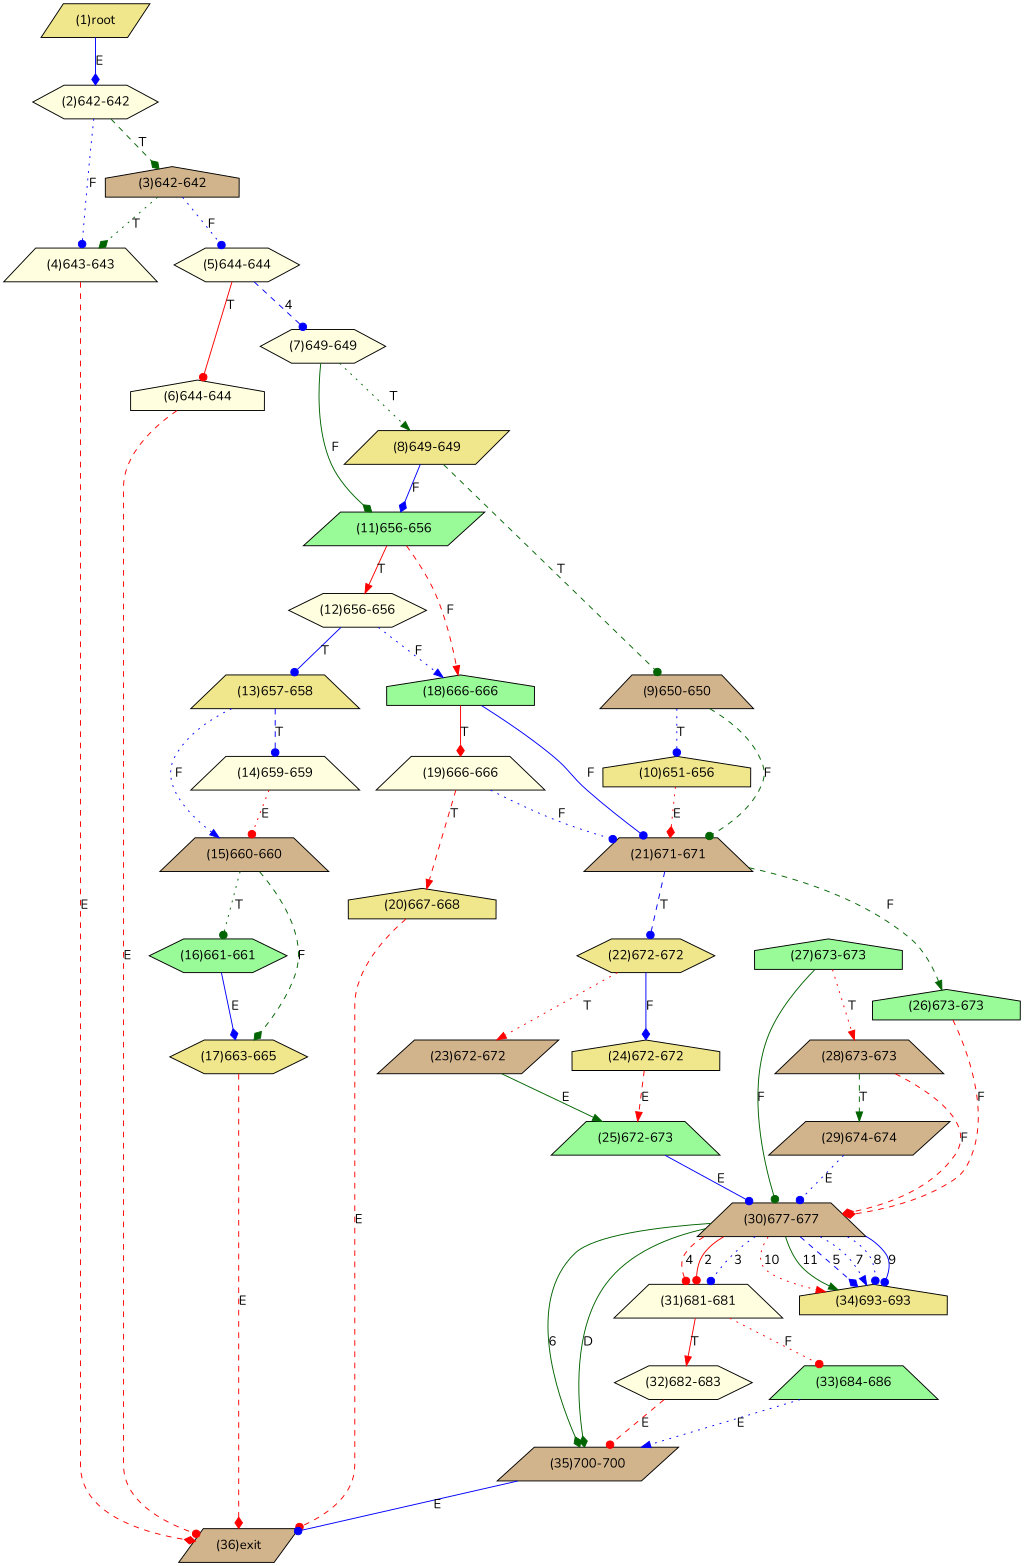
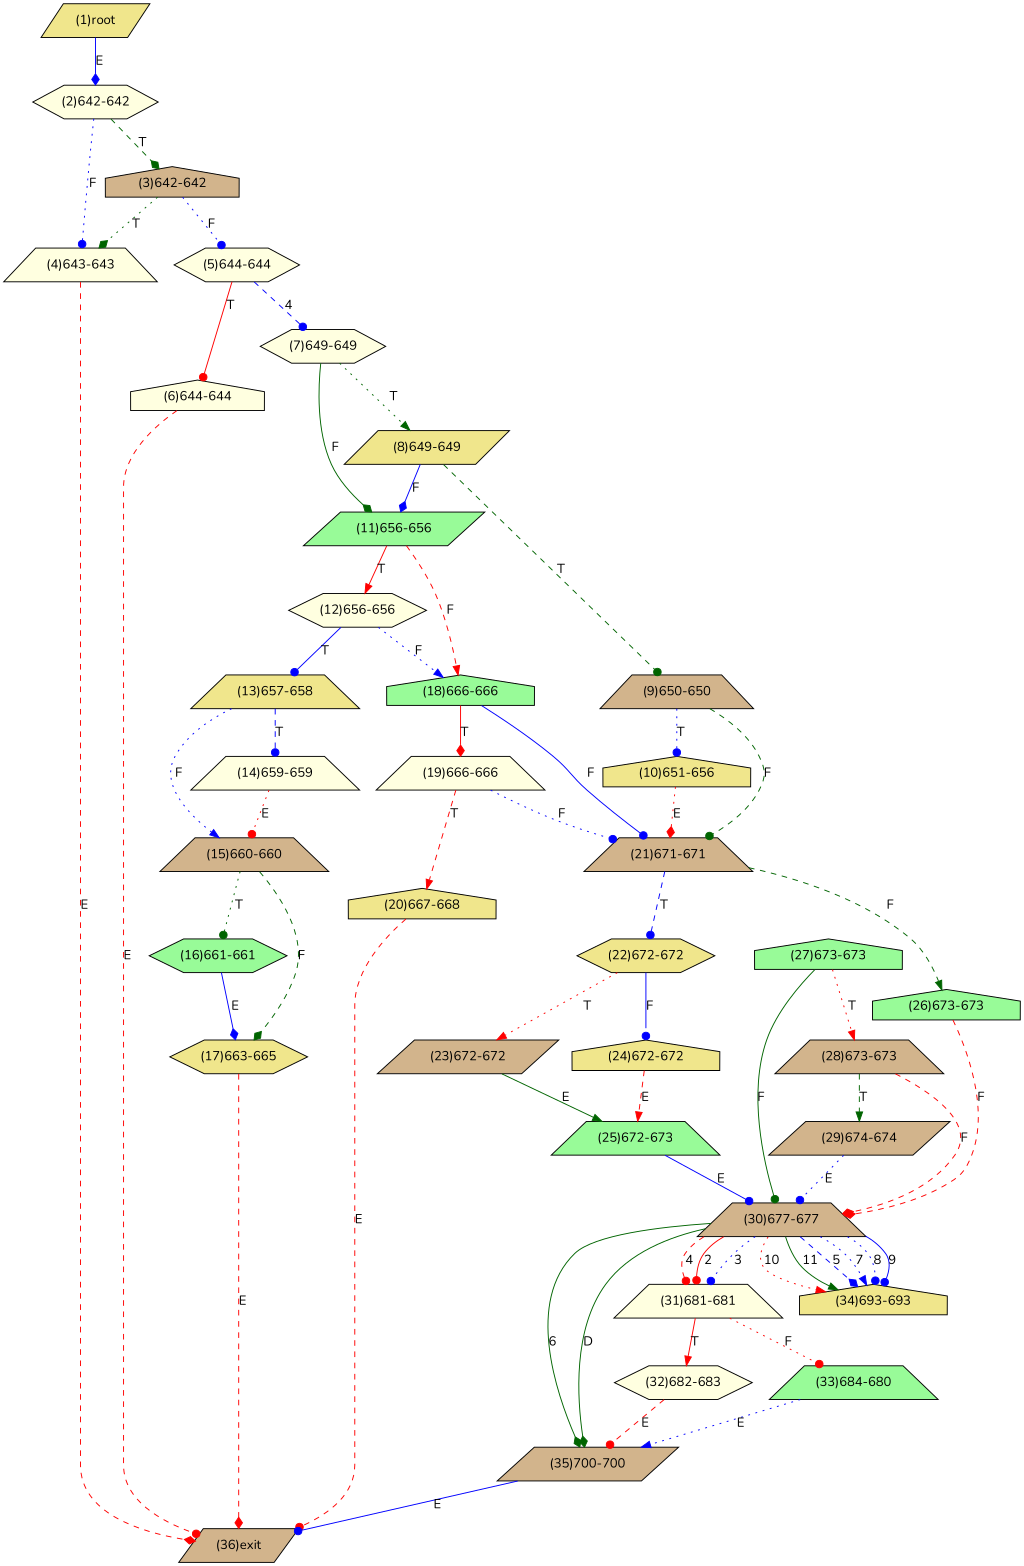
edge "(22)672-672" -> "(24)672-672": arrowhead diamond -> dot
node "(33)684-686": label "(33)684-686" -> "(33)684-680"
